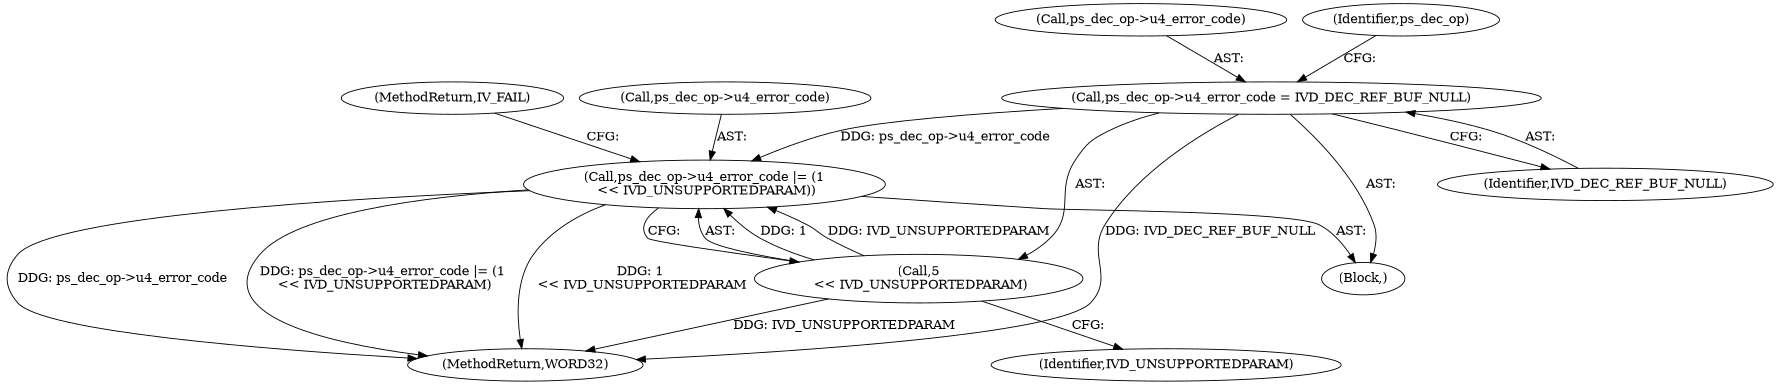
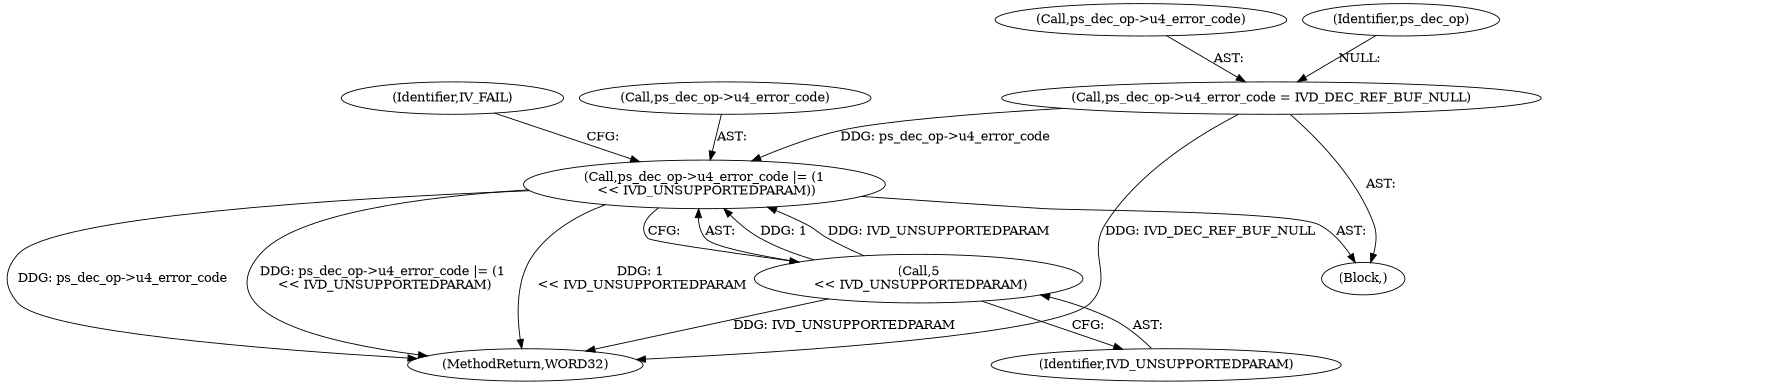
edge "(Identifier,ps_dec_op)" -> "(Call,ps_dec_op->u4_error_code = IVD_DEC_REF_BUF_NULL)": label "CFG: " -> "NULL: "
node "(MethodReturn,IV_FAIL)": label "(MethodReturn,IV_FAIL)" -> "(Identifier,IV_FAIL)"
edge "(Call,ps_dec_op->u4_error_code = IVD_DEC_REF_BUF_NULL)" -> "(Call,5 << IVD_UNSUPPORTEDPARAM)": now "(Identifier,IVD_UNSUPPORTEDPARAM)" -> "(Call,5 << IVD_UNSUPPORTEDPARAM)"
node "(Identifier,IVD_DEC_REF_BUF_NULL)": removed
